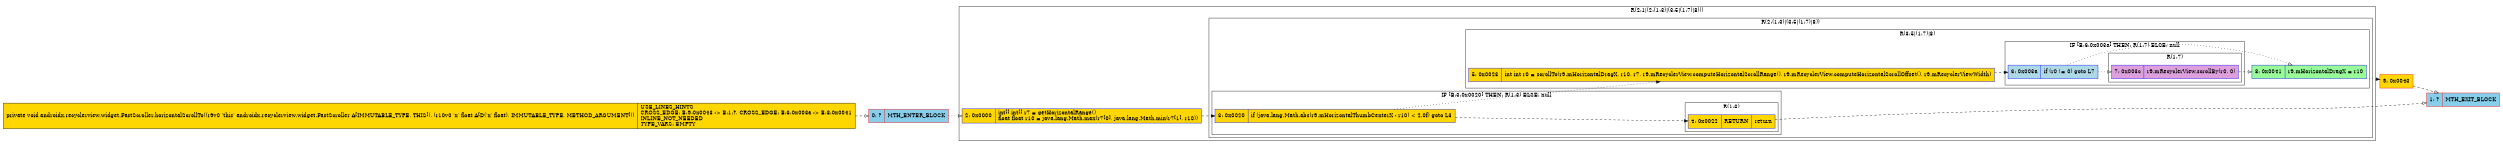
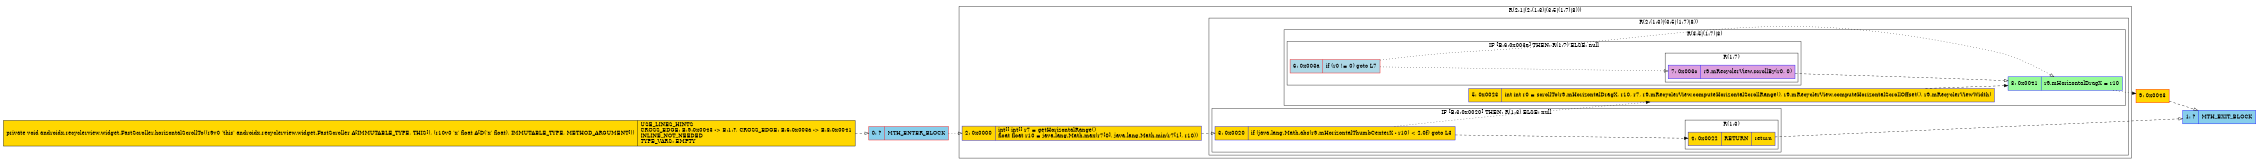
edge "5: 0x0023" -> "6: 0x003a": now "5: 0x0023" -> "8: 0x0041"
node "6: 0x003a": color blue -> red
node "1: ?": color red -> blue
edge "2: 0x0000" -> "3: 0x0020": arrowhead normal -> onormal
